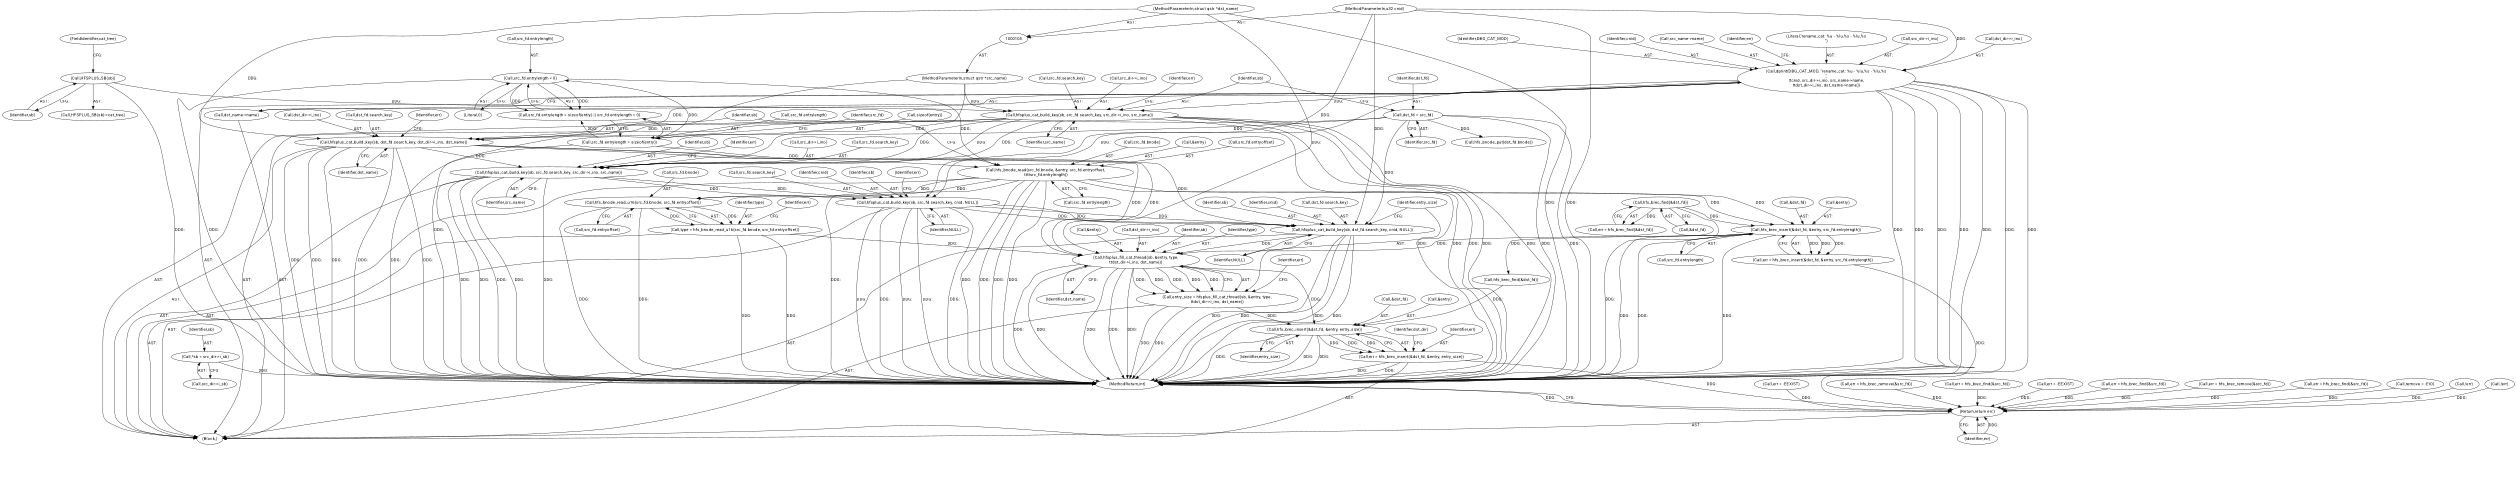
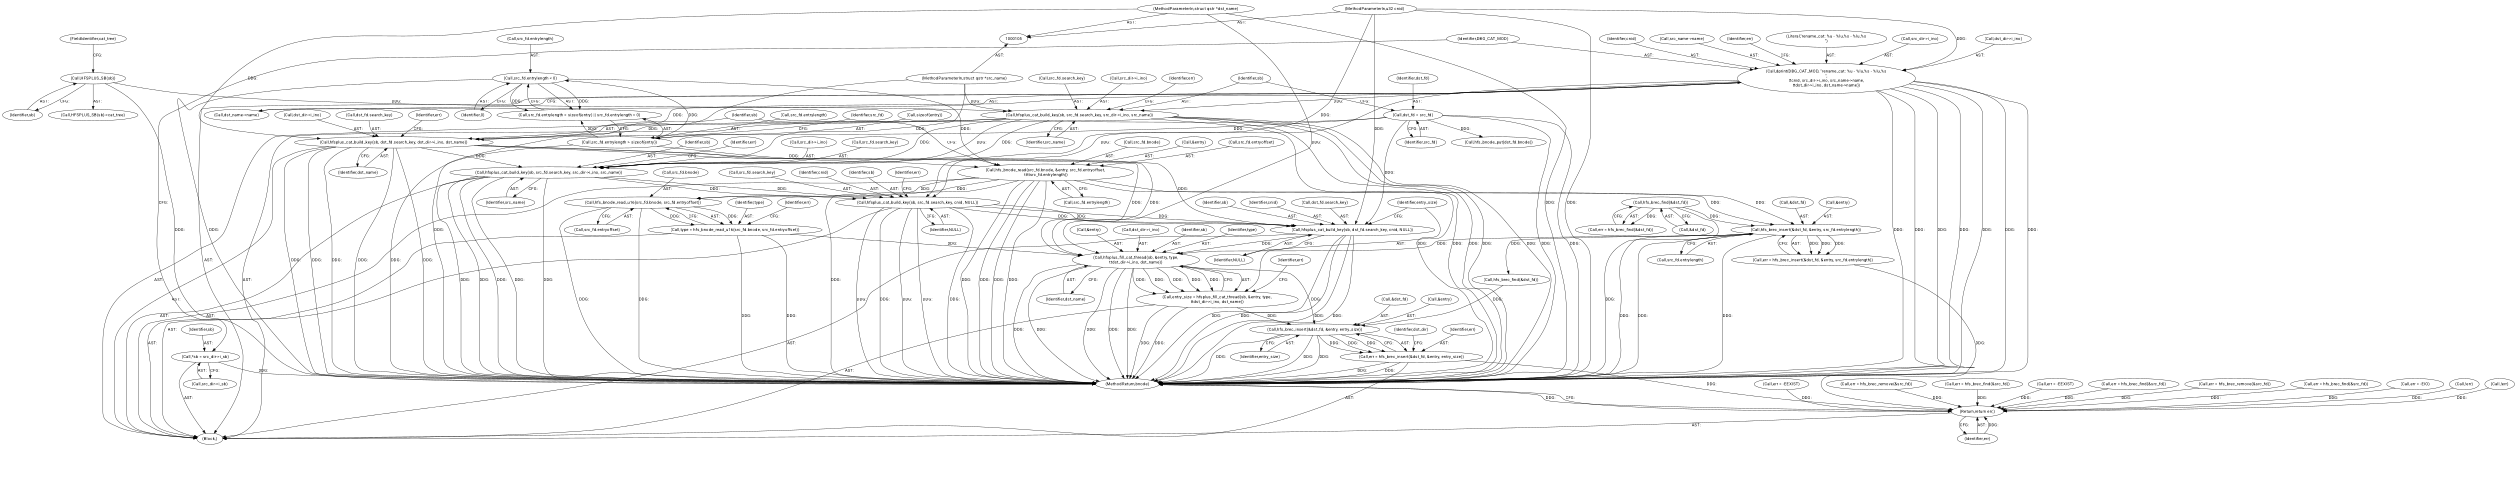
edge "(Identifier,DBG_CAT_MOD)" -> "(Call,*sb = src_dir->i_sb)": added, label "CFG:"
edge "1000105" -> "(MethodParameterIn,struct qstr *src_name)": reversed
node "(Literal,0)": label "(Literal,0)" -> "(Identifier,0)"
edge "(Call,dst_name->name)" -> "(Block,)": now "(Call,*sb = src_dir->i_sb)" -> "(Block,)"
node "(MethodReturn,int)": label "(MethodReturn,int)" -> "(MethodReturn,bnode)"
node "(Call,remove = -EIO)": label "(Call,remove = -EIO)" -> "(Call,err = -EIO)"
